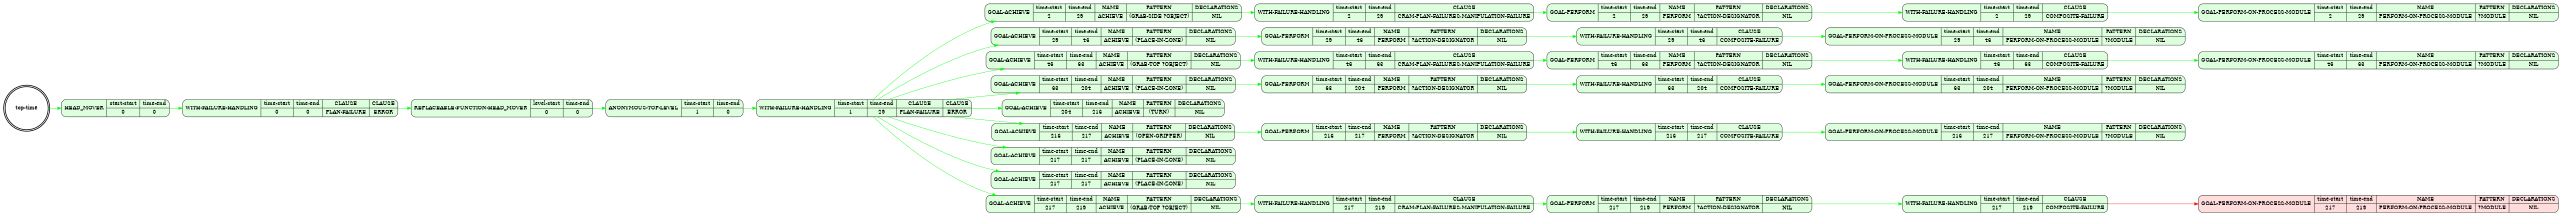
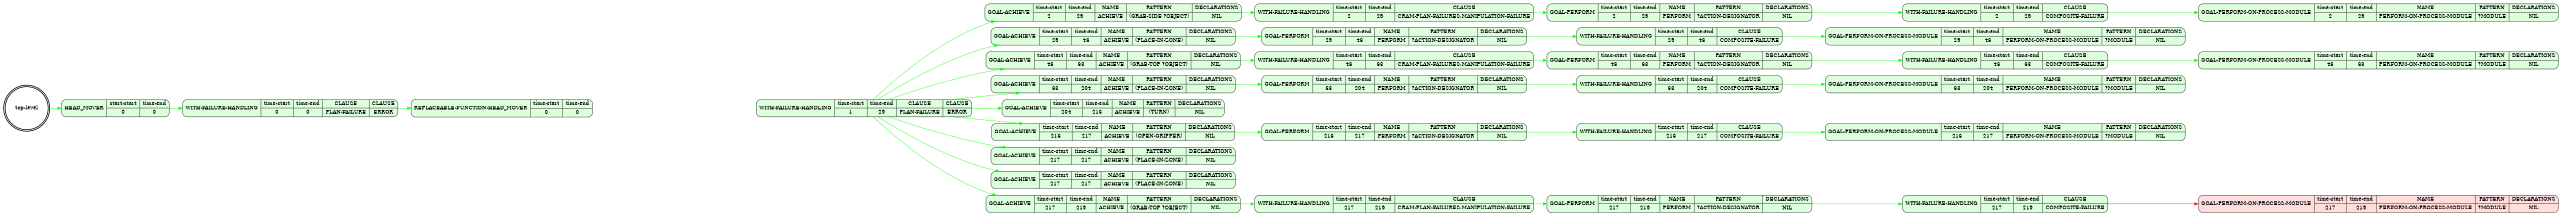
node "REPLACEABLE-FUNCTION-HEAD_MOVER": text "level-start" -> "time-start"
node "top-time": label "top-time" -> "top-level"
node "ANONYMOUS-TOP-LEVEL": removed
